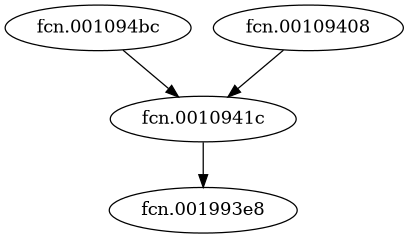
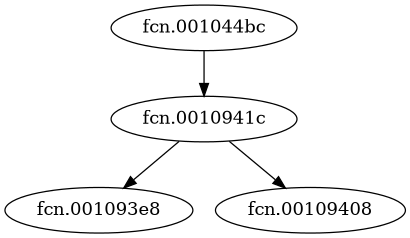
node "fcn.001094bc": label "fcn.001094bc" -> "fcn.001044bc"
edge "fcn.00109408" -> "fcn.0010941c": reversed
node "fcn.001993e8": label "fcn.001993e8" -> "fcn.001093e8"
